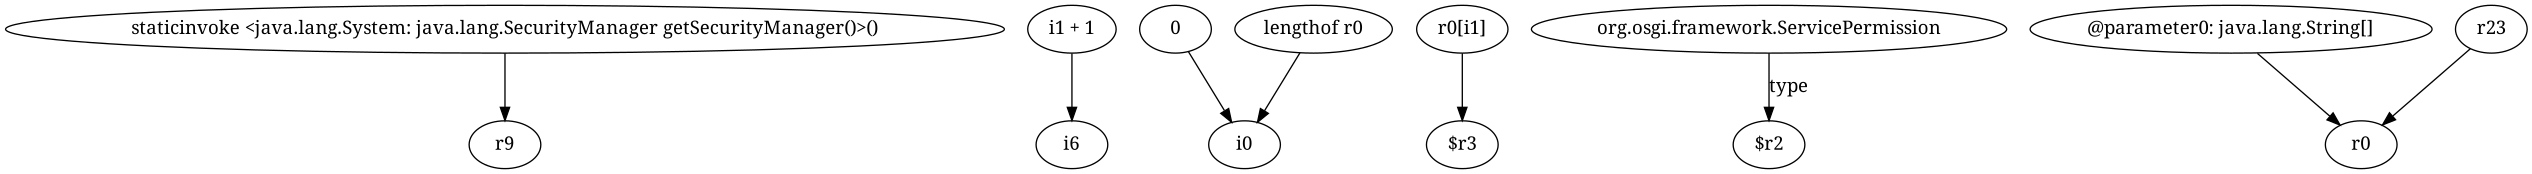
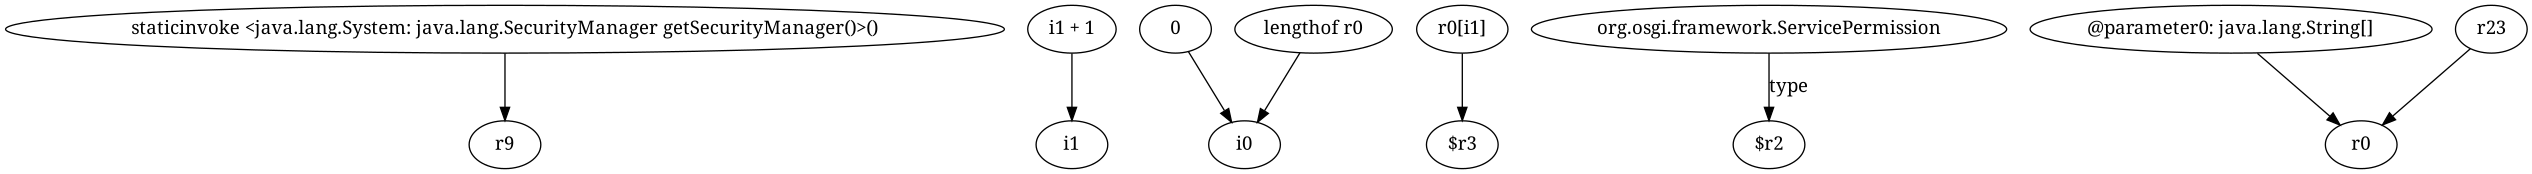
node "i6": label "i6" -> "i1"
